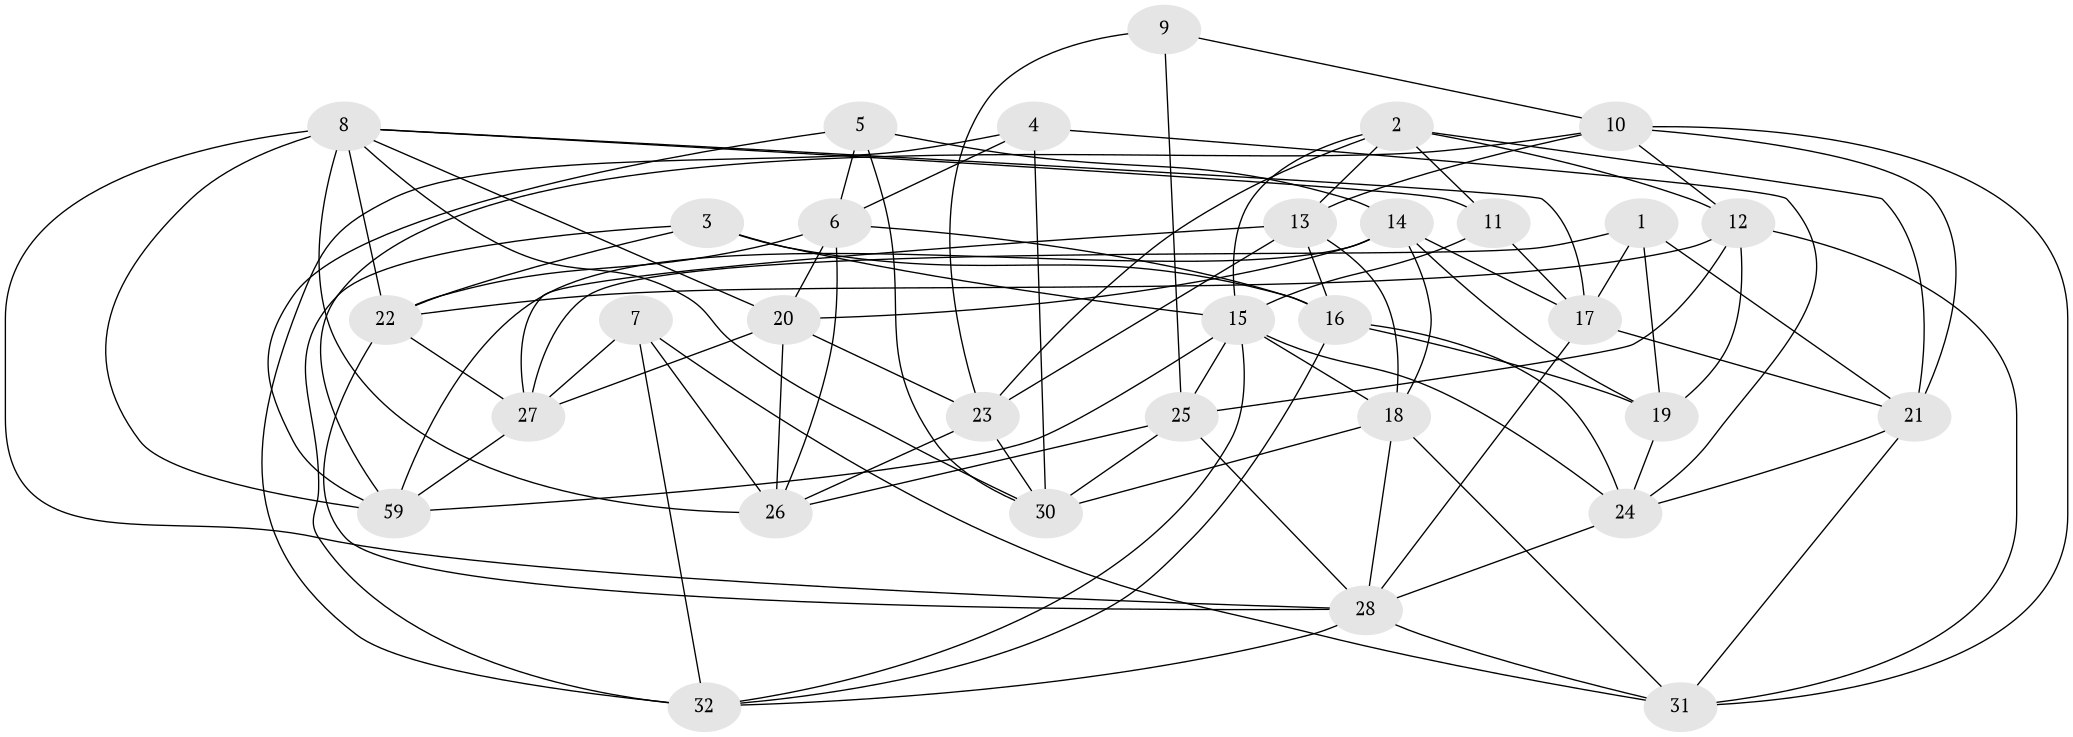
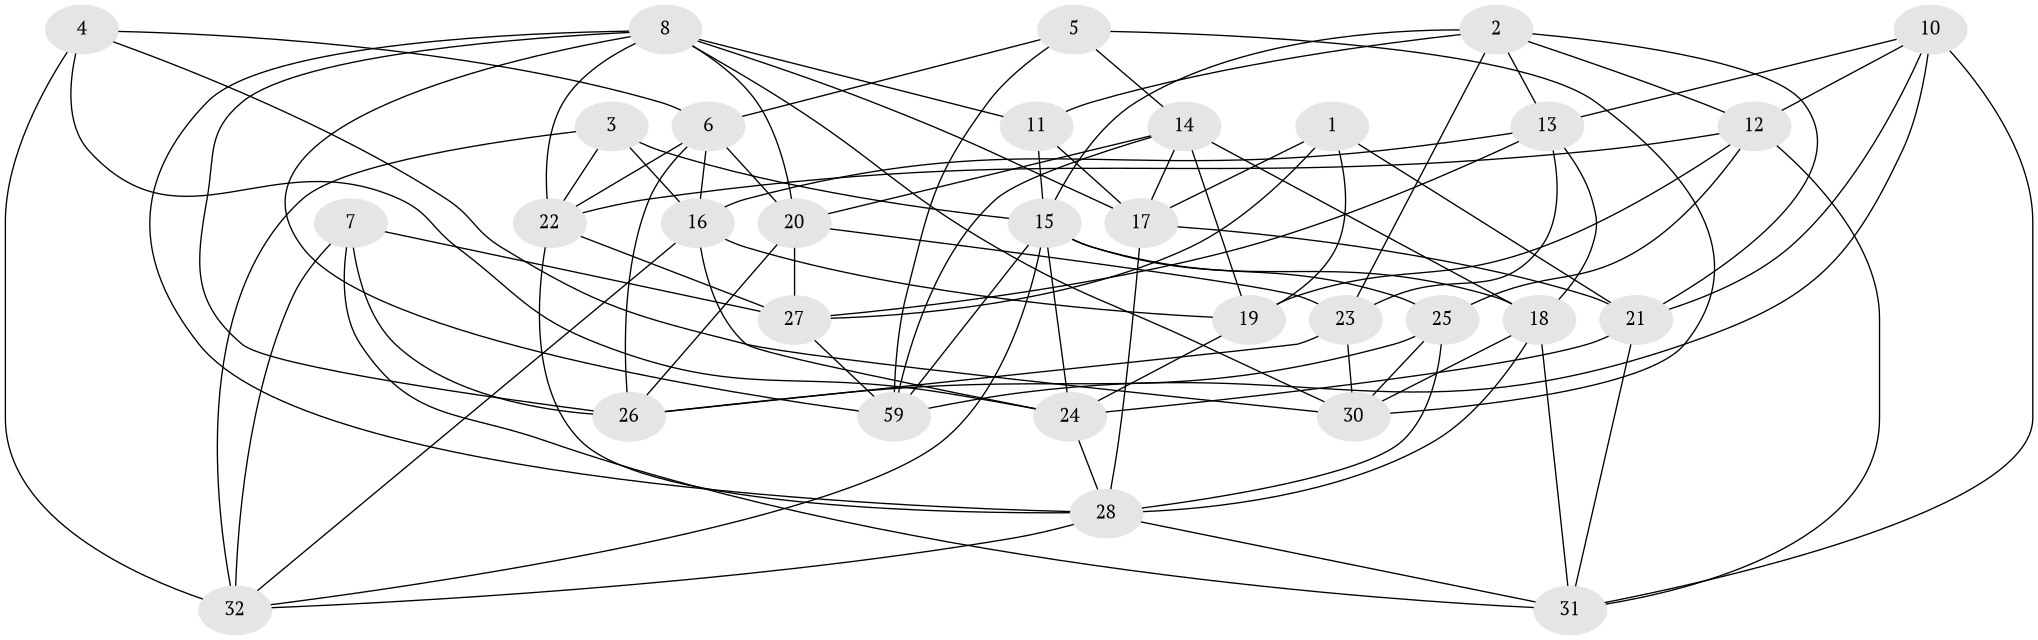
node "9": removed
